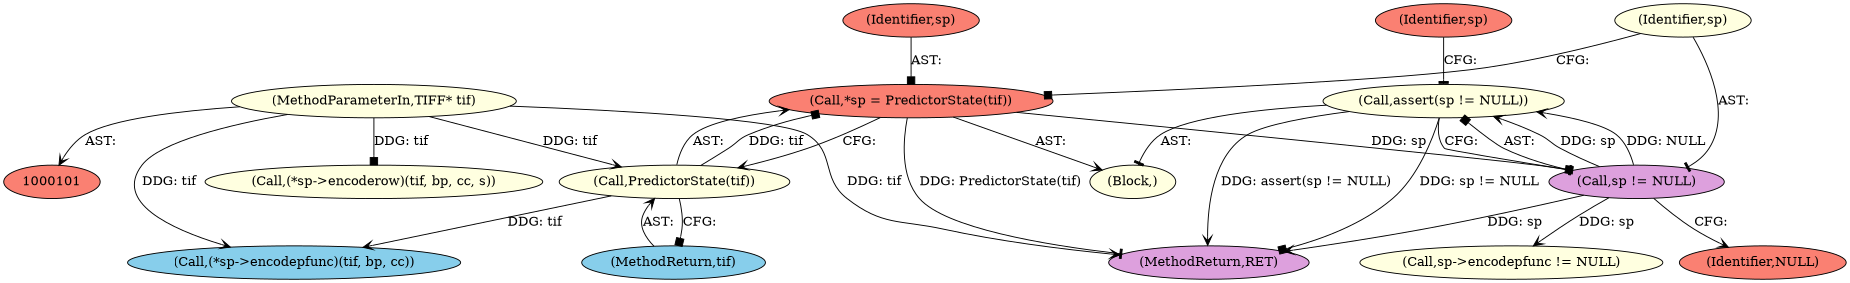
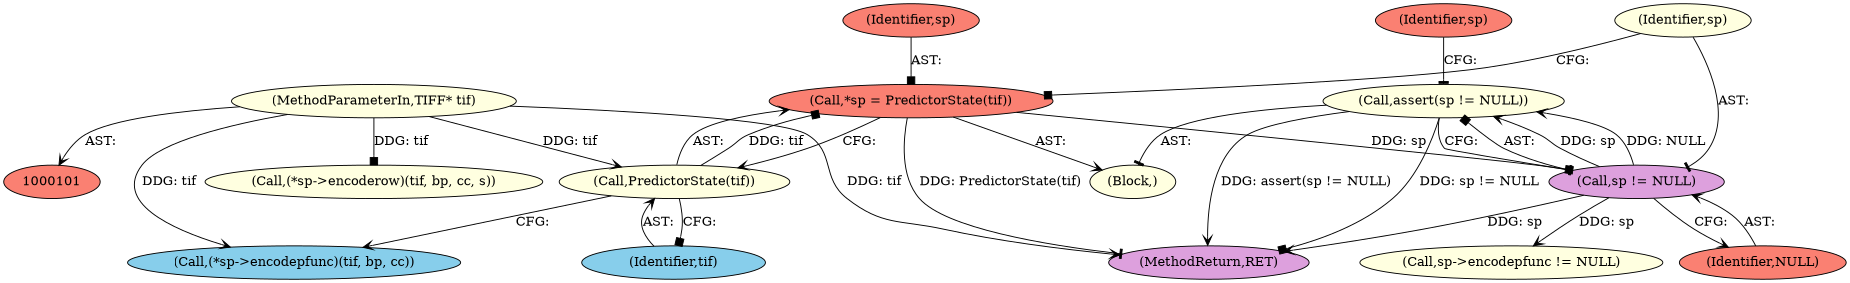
edge "(Identifier,NULL)" -> "(Call,sp != NULL)": added, label "AST:"
edge "(Call,PredictorState(tif))" -> "(Call,(*sp->encodepfunc)(tif, bp, cc))": label "DDG: tif" -> "CFG: "
node "(MethodReturn,tif)": label "(MethodReturn,tif)" -> "(Identifier,tif)"
